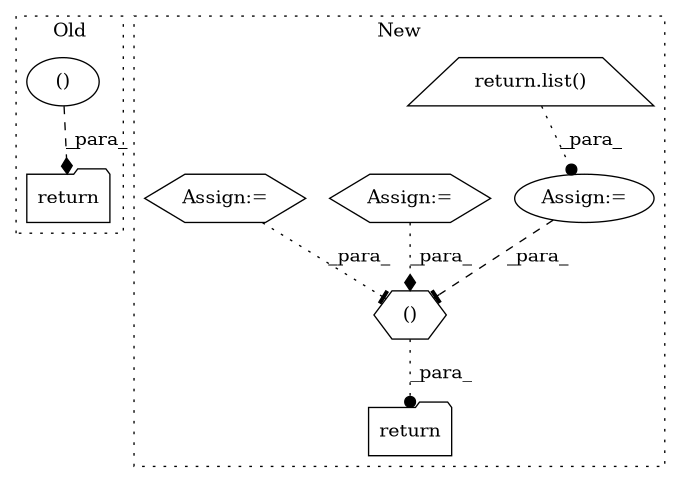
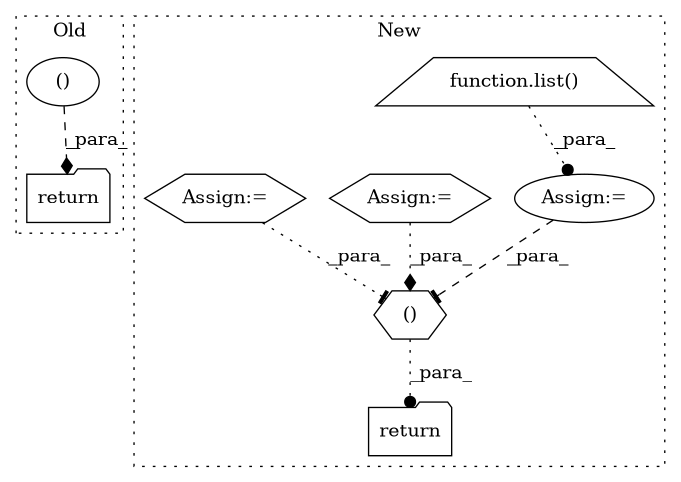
node "return.list()": label "return.list()" -> "function.list()"
